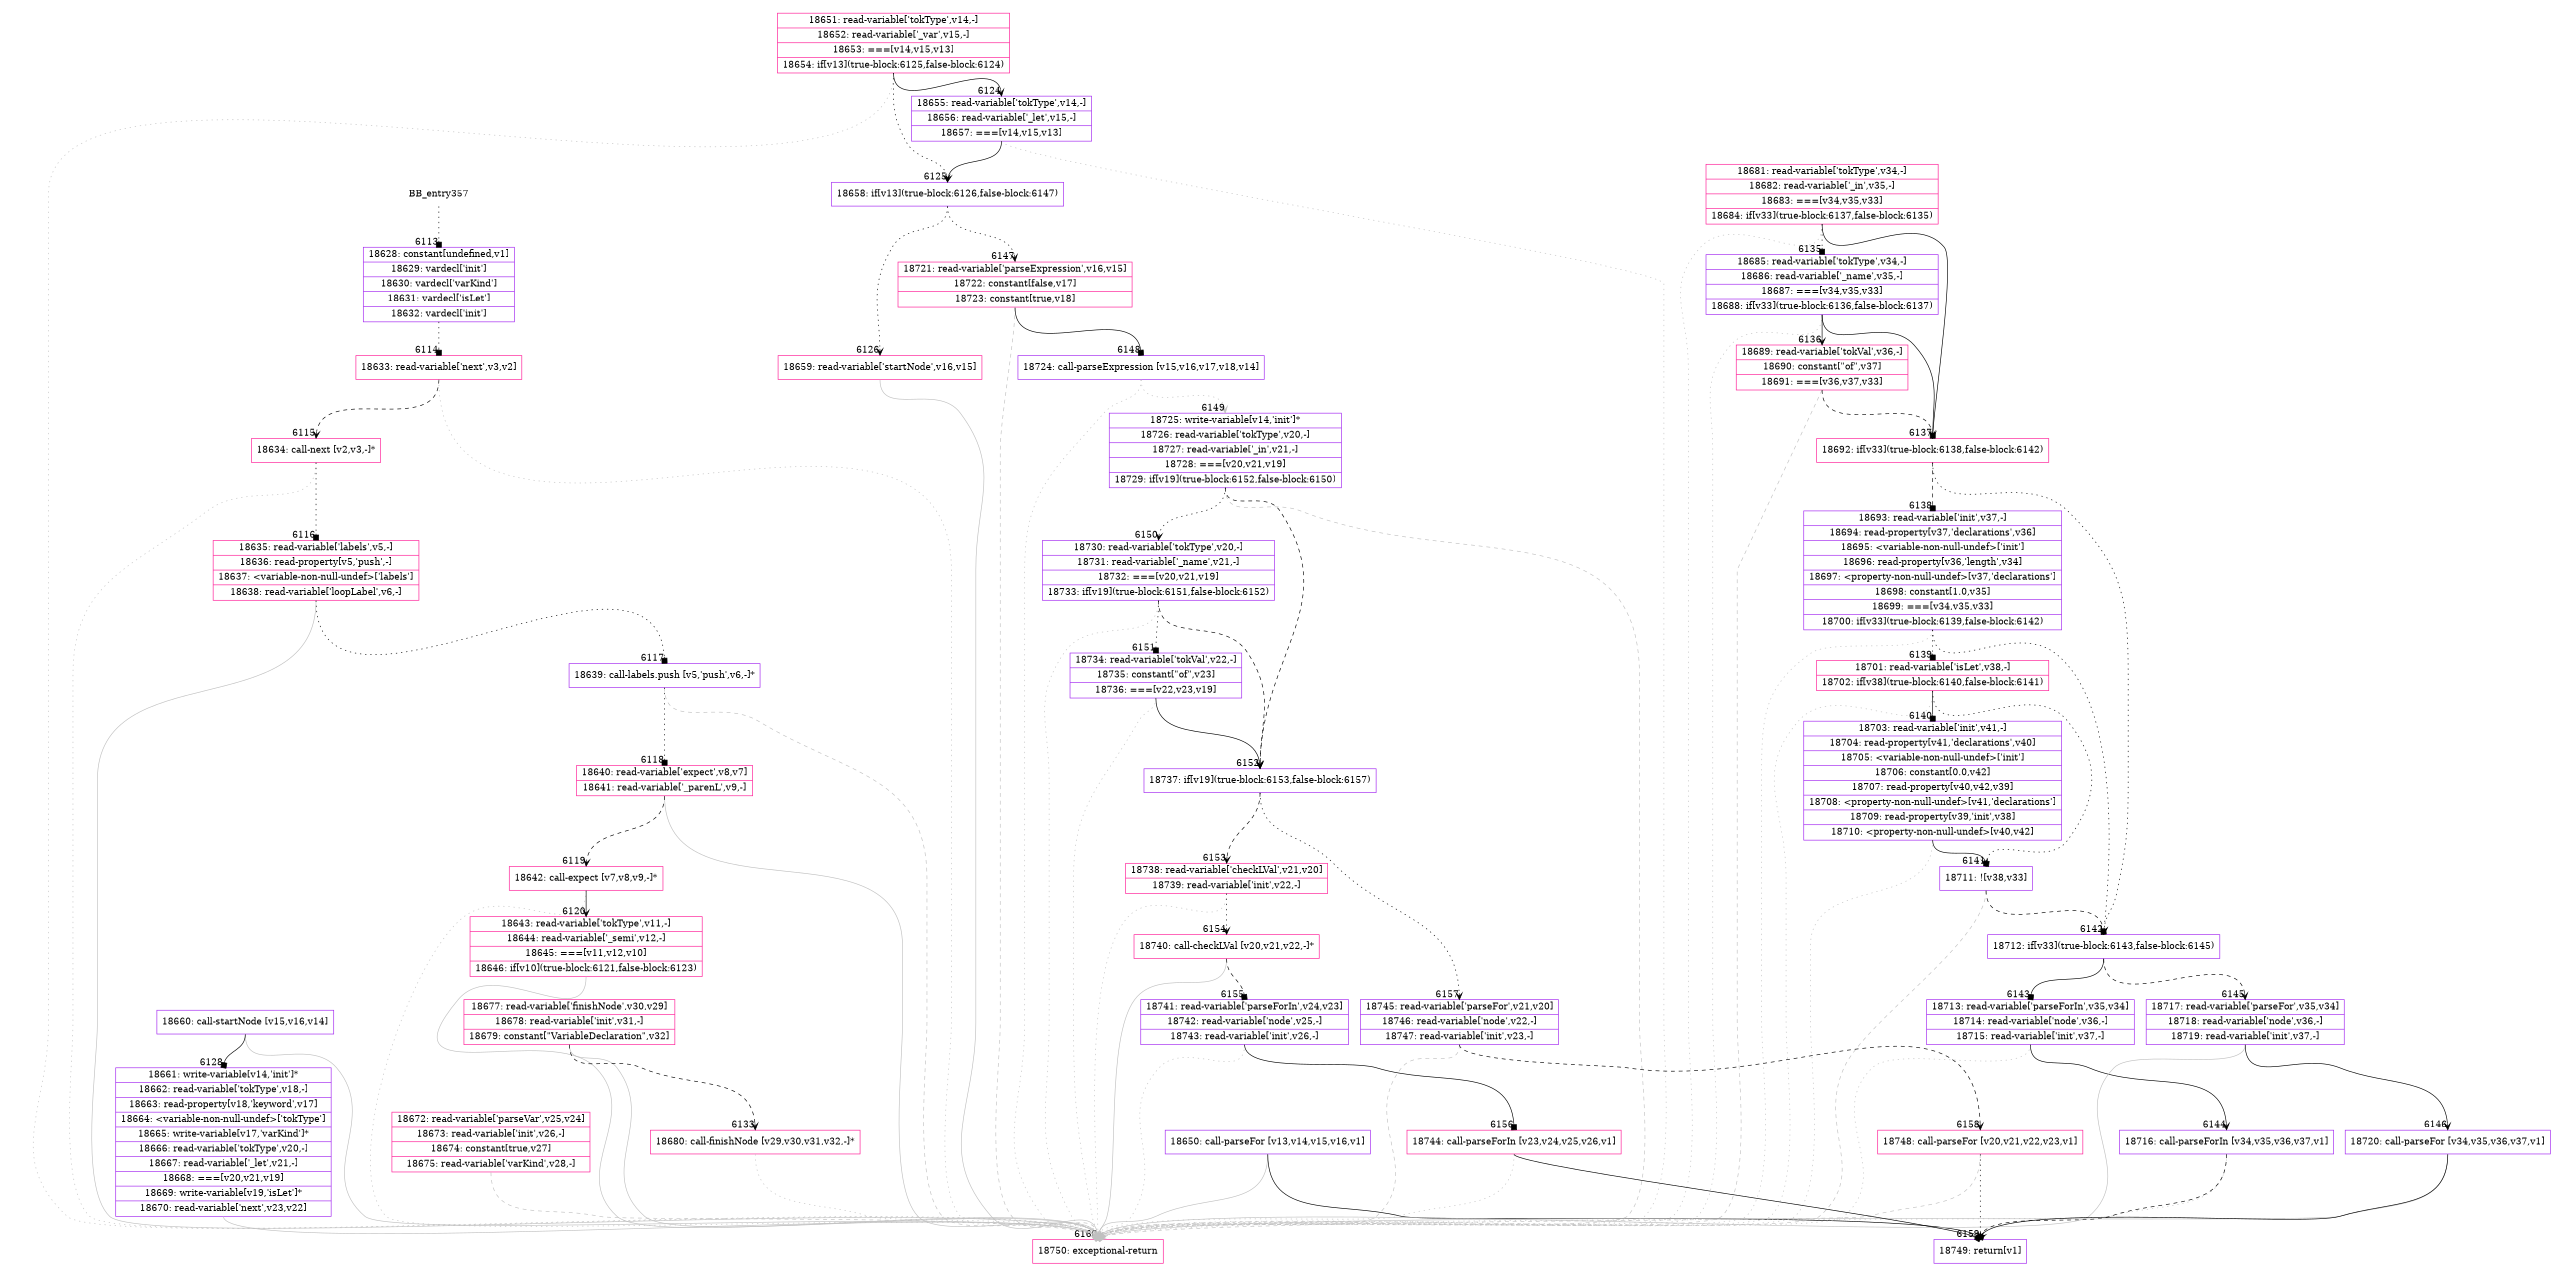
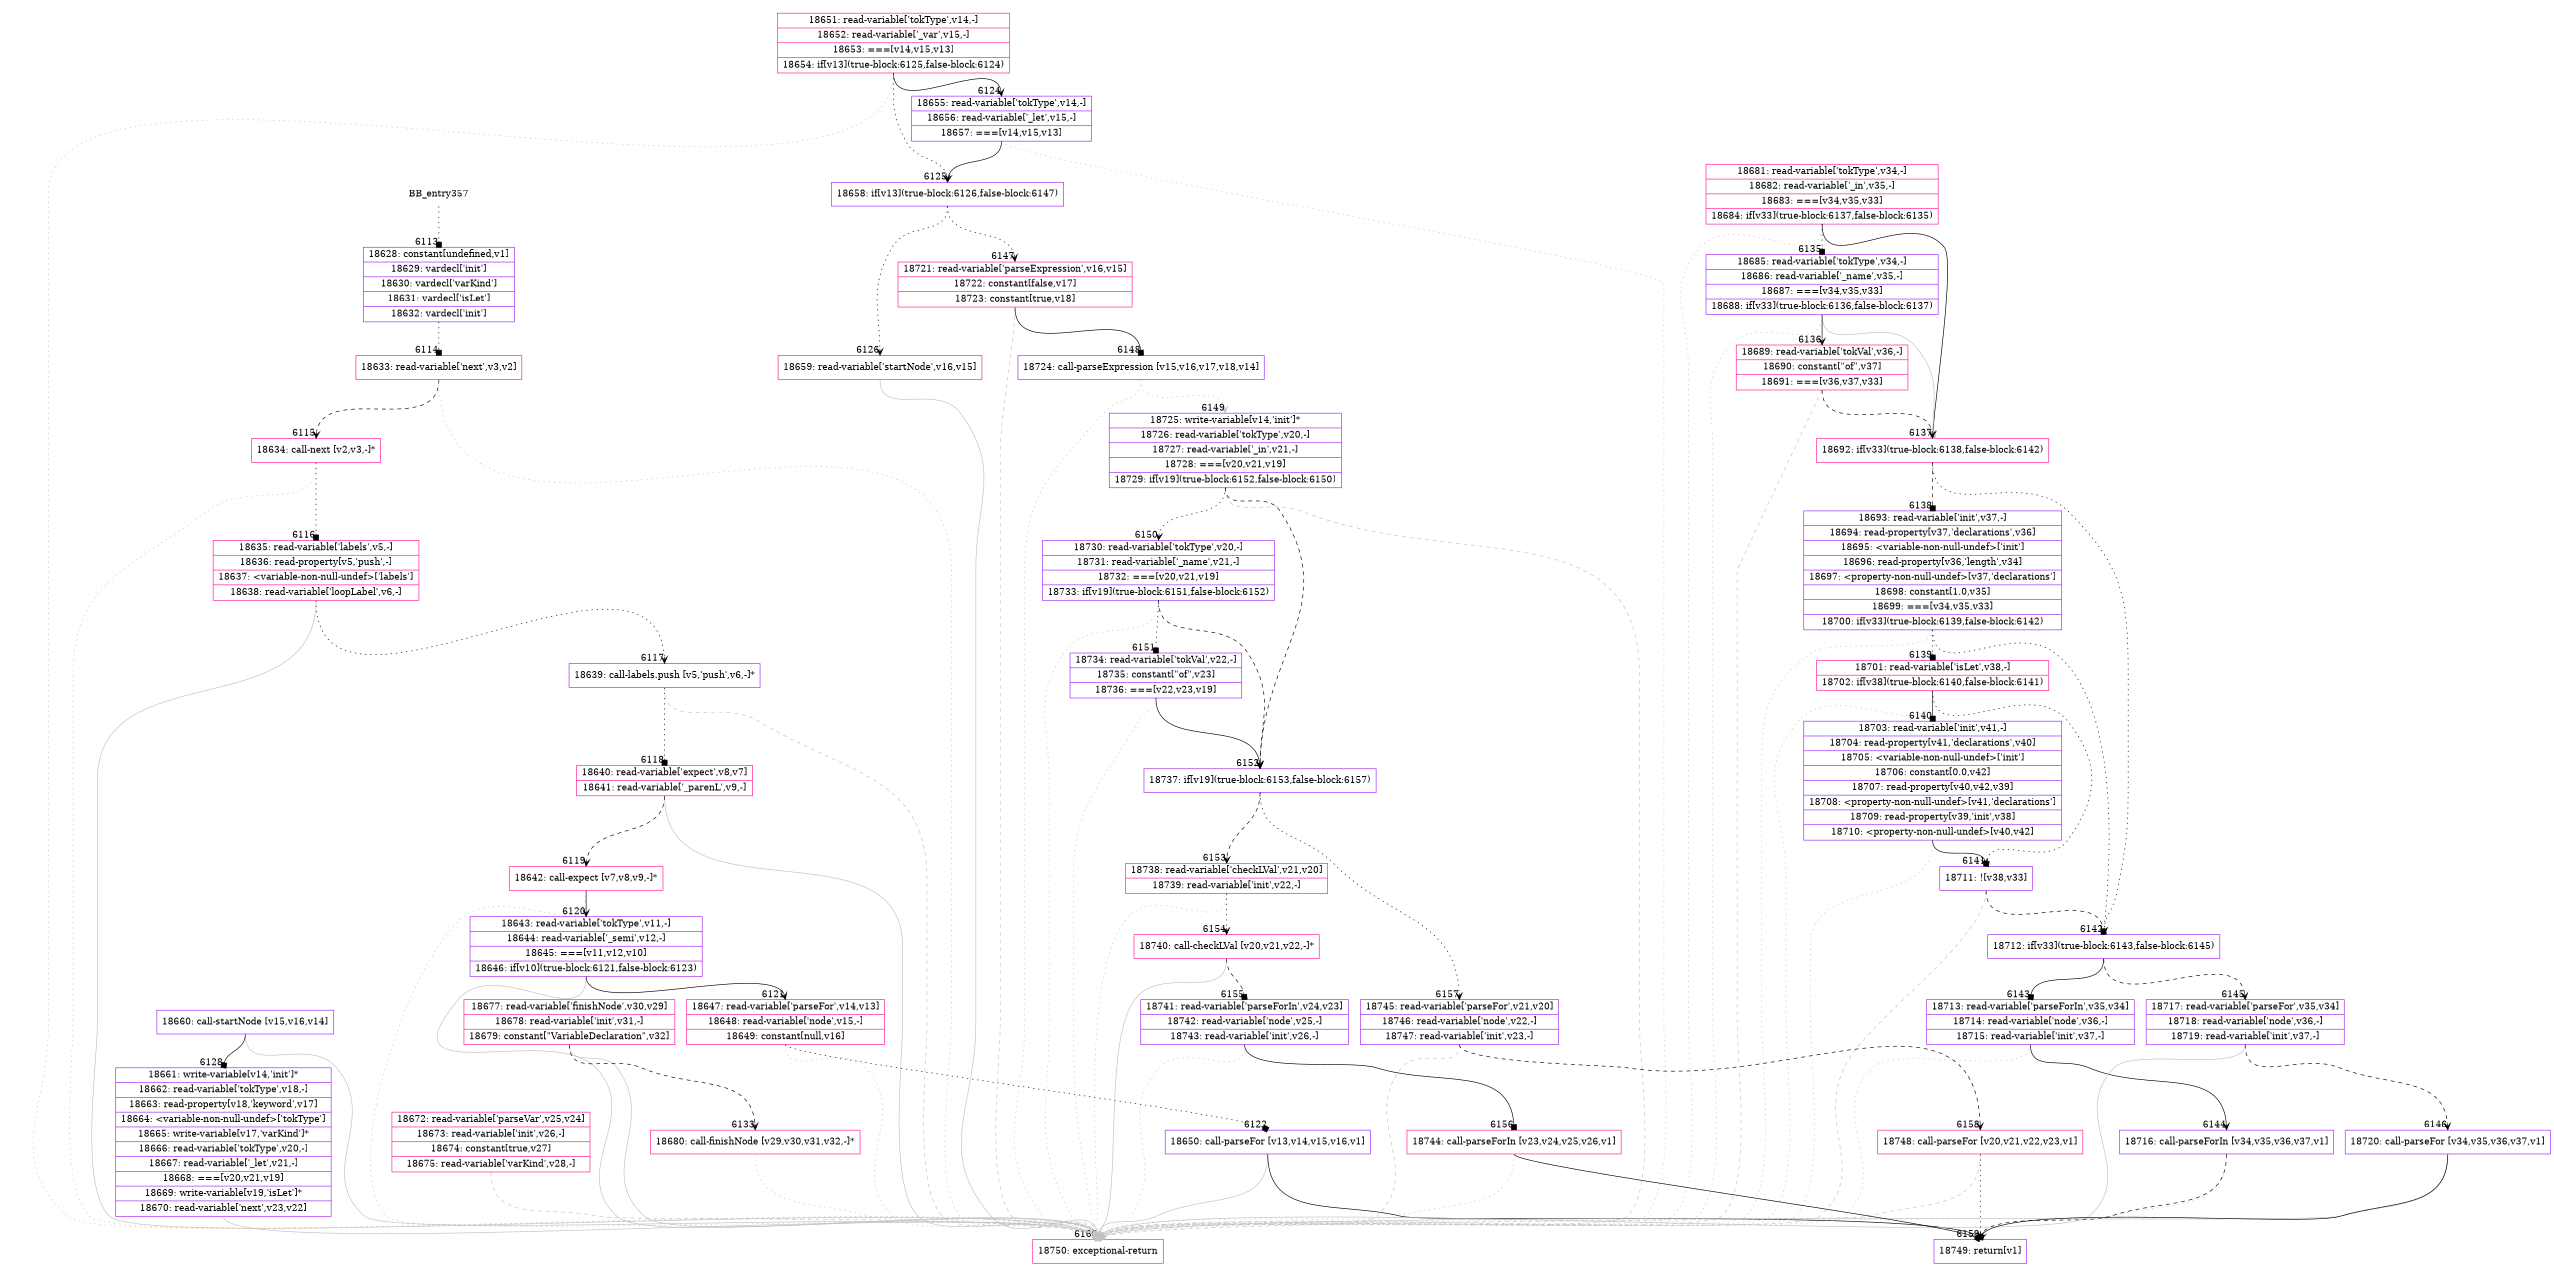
edge "18685: read-variable['tokType',v34,-]" -> "18692: if[v33](true-block:6138,false-block:6142)": color black -> gray
edge "18635: read-variable['labels',v5,-]" -> "18639: call-labels.push [v5,'push',v6,-]*": arrowhead box -> vee
node "18643: read-variable['tokType',v11,-]": color deeppink -> purple
node "18647: read-variable['parseFor',v14,v13]": added
edge "18717: read-variable['parseFor',v35,v34]" -> "18720: call-parseFor [v34,v35,v36,v37,v1]": style solid -> dashed
